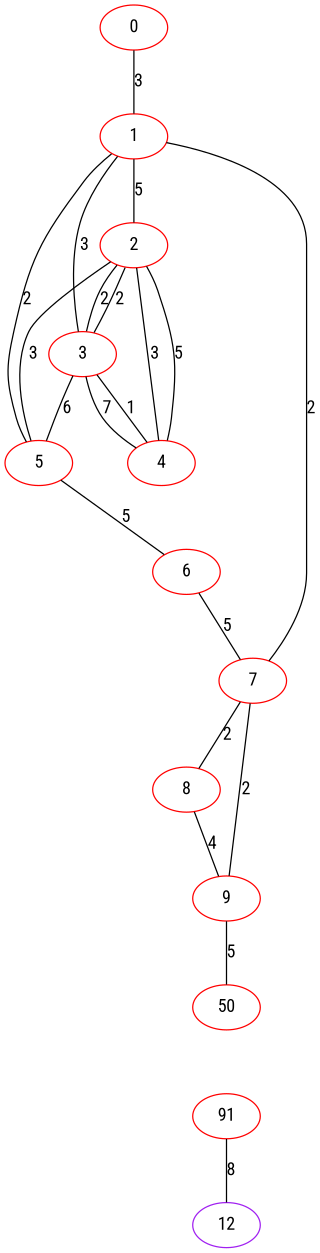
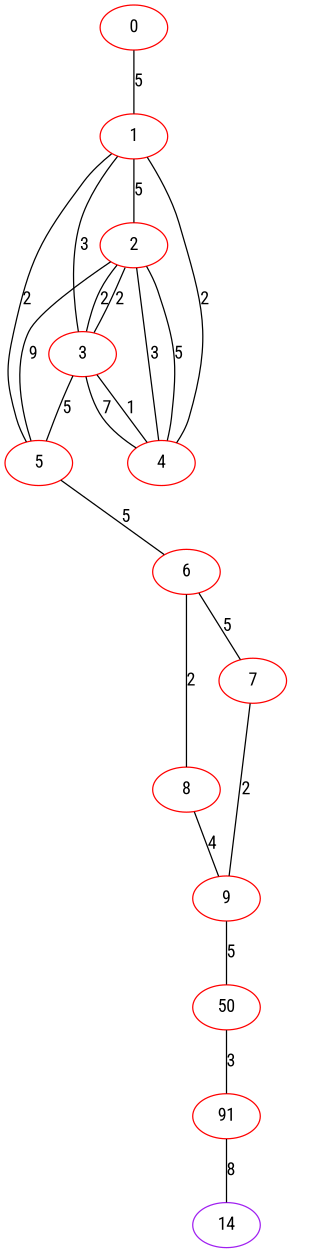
edge "0" -- "1": label "3" -> "5"
edge "2" -- "5": label "3" -> "9"
edge "1" -- "7": now "1" -- "4"
edge "3" -- "5": label "6" -> "5"
edge "7" -- "8": now "6" -- "8"
edge "50" -- "91": added, label "3"
node "12": label "12" -> "14"
